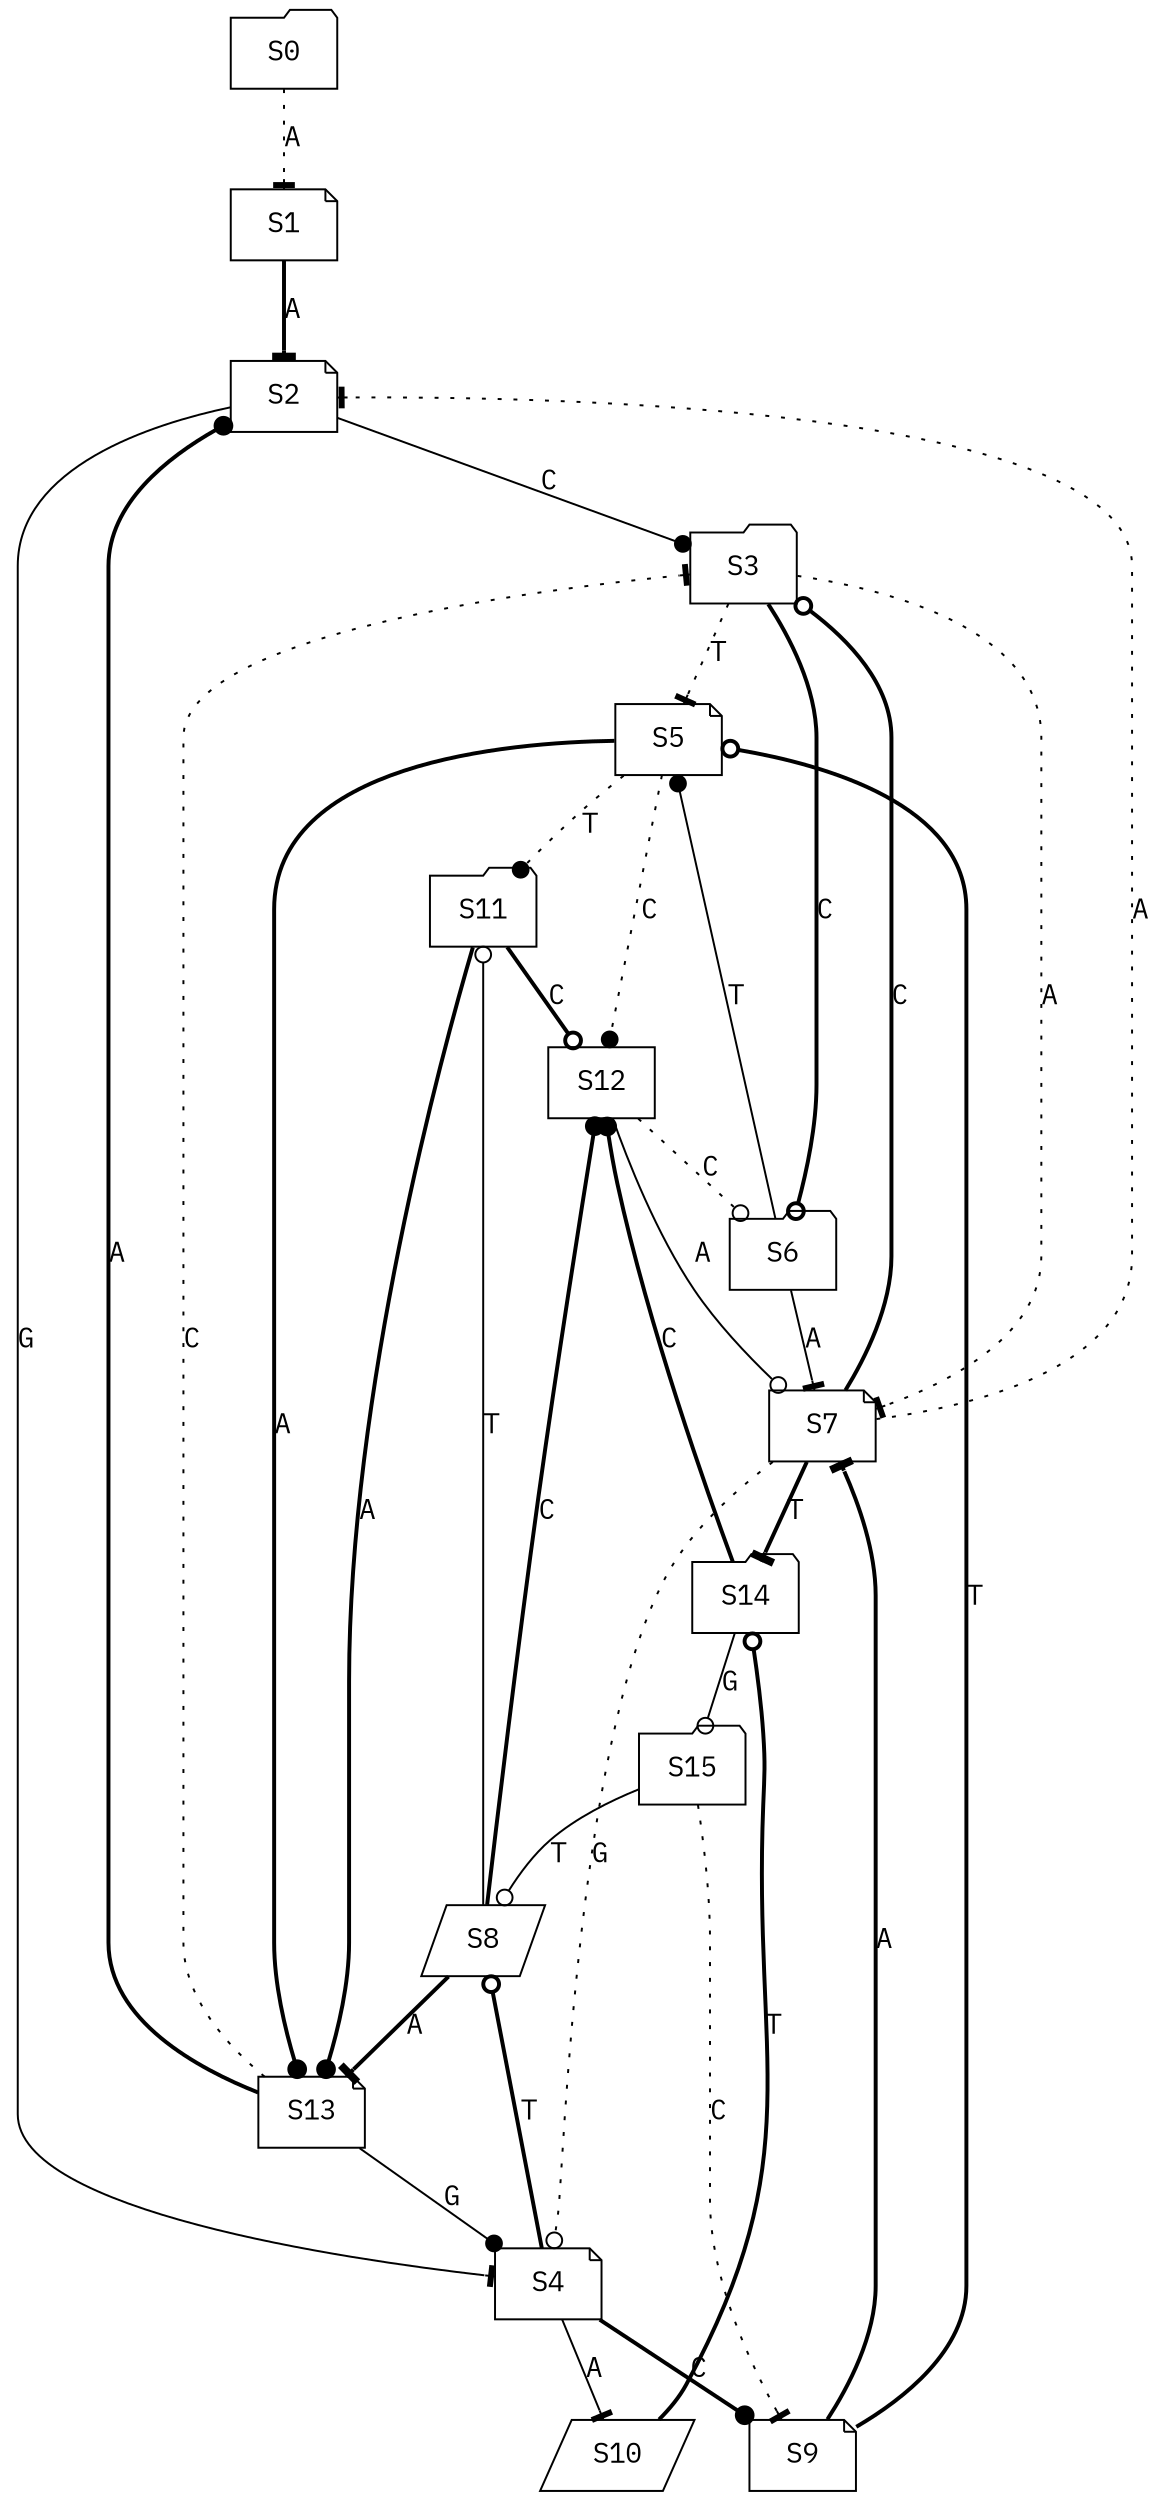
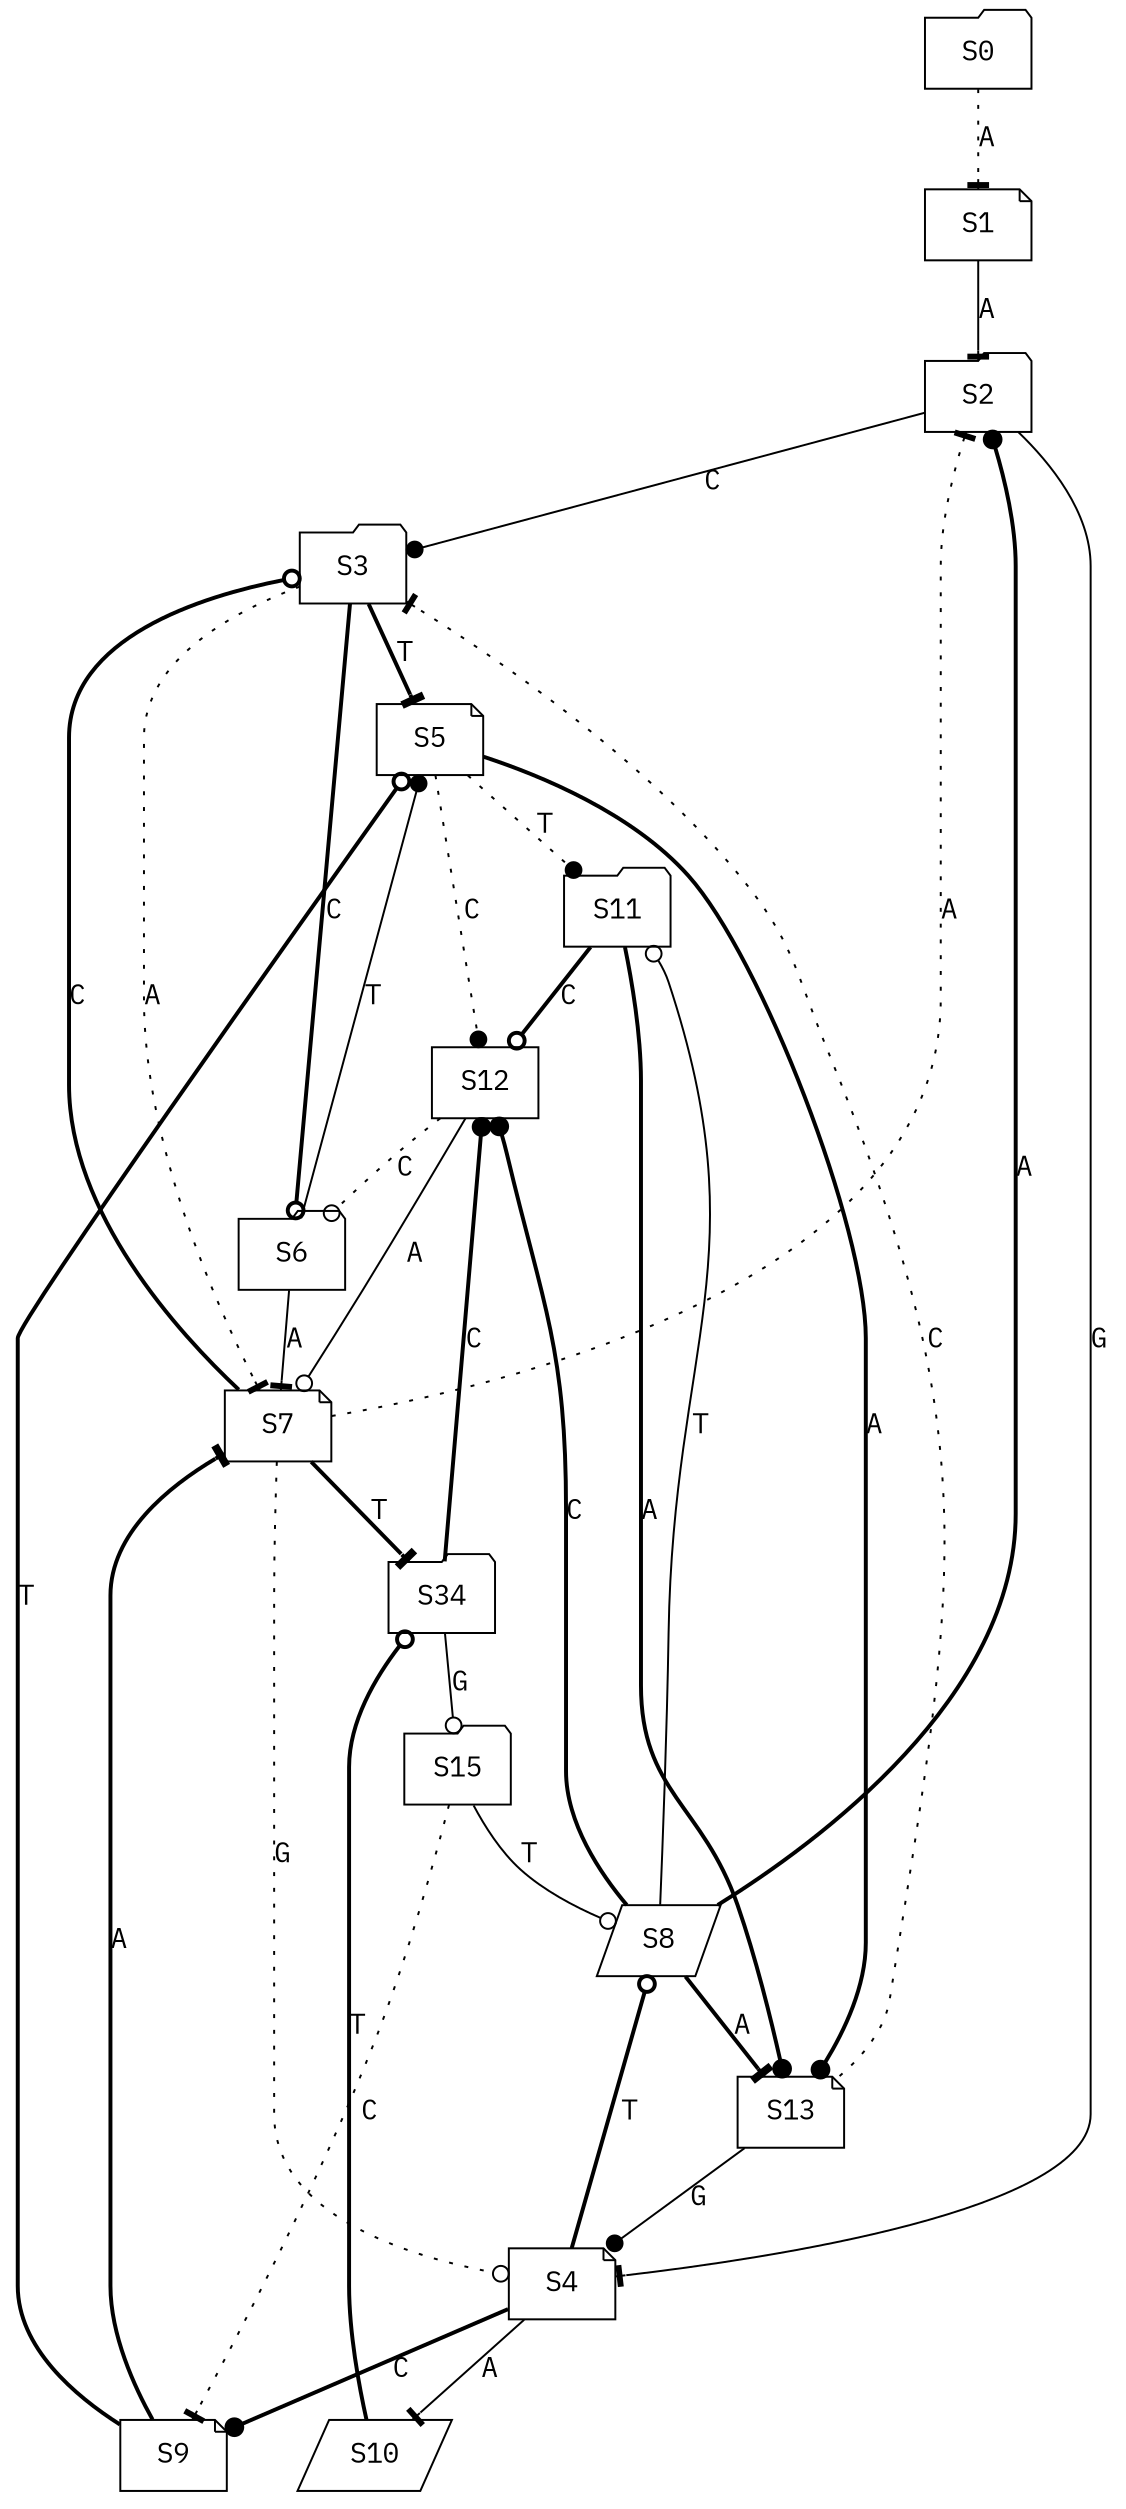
edge "S1" -> "S2": style bold -> solid
node "S2": shape note -> folder
edge "S3" -> "S5": style dotted -> bold
edge "S13" -> "S2": now "S8" -> "S2"
node "S14": label "S14" -> "S34"
